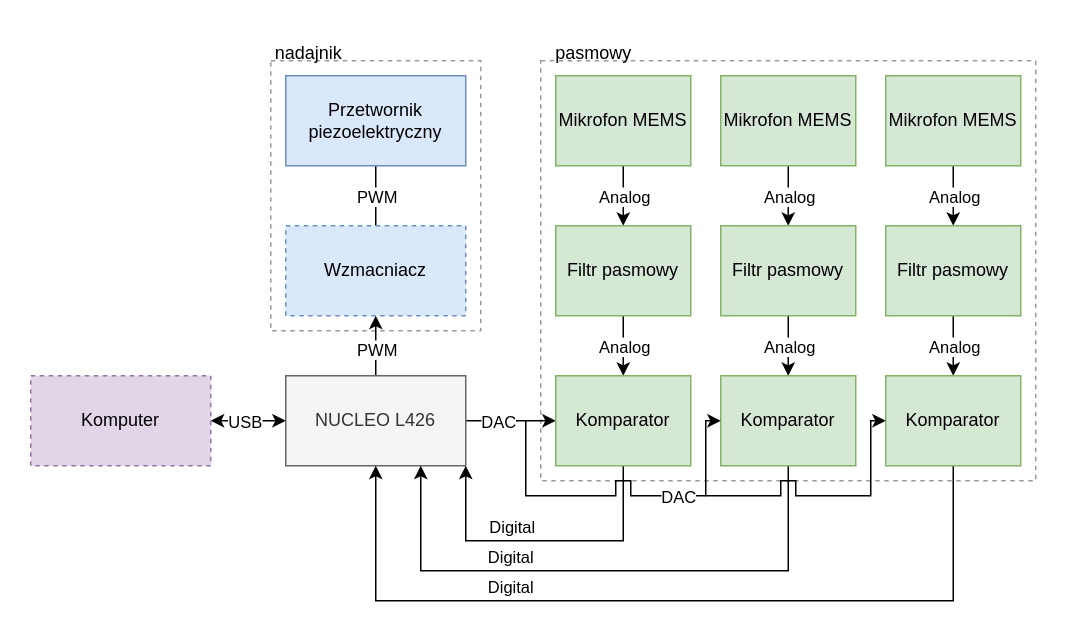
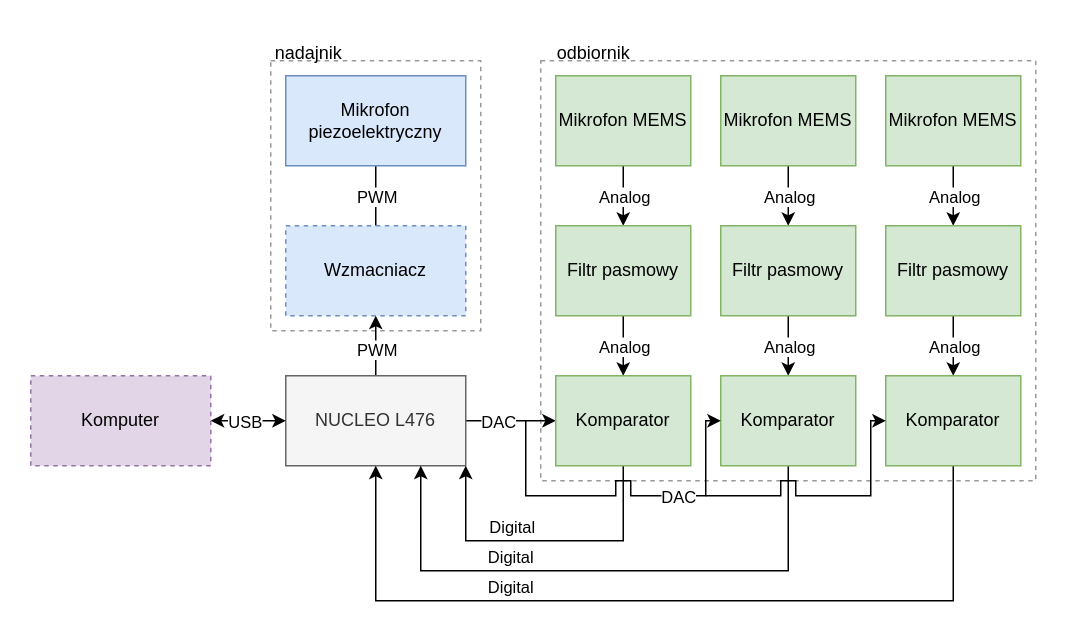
node "pasmowy": label "pasmowy" -> "odbiornik"
node "Przetwornik piezoelektryczny": label "Przetwornik piezoelektryczny" -> "Mikrofon piezoelektryczny"
node "NUCLEO L426": label "NUCLEO L426" -> "NUCLEO L476"
